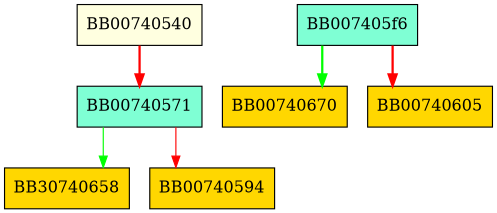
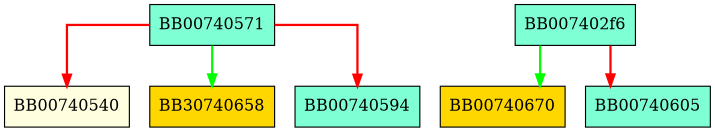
node "BB007405f6": label "BB007405f6" -> "BB007402f6"
edge "BB00740540" -> "BB00740571": reversed
node "BB00740605": fillcolor gold -> aquamarine
edge "BB00740571" -> "BB30740658": style solid -> bold
edge "BB00740571" -> "BB00740594": style solid -> bold
node "BB00740594": fillcolor gold -> aquamarine
